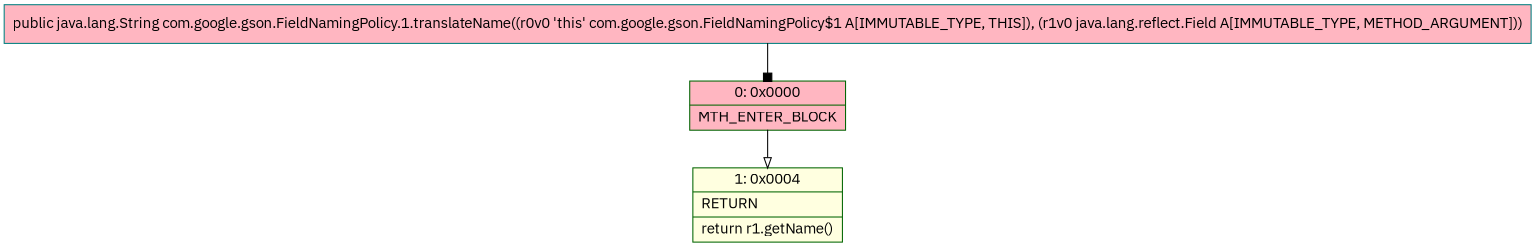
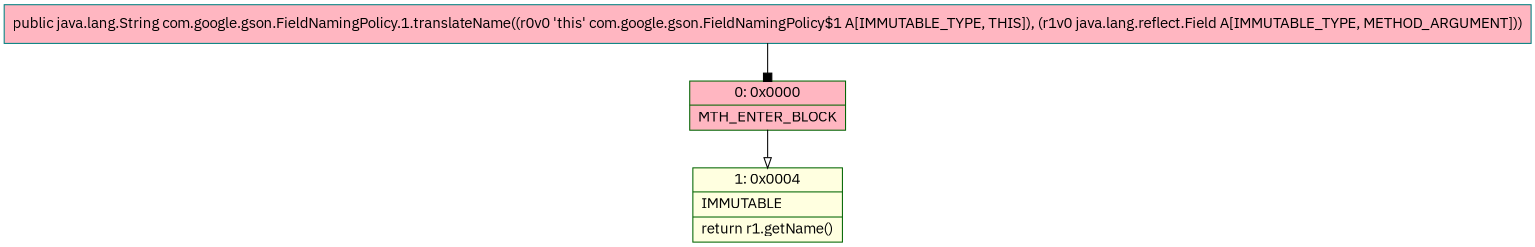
node "1: 0x0004": text "RETURN" -> "IMMUTABLE"
